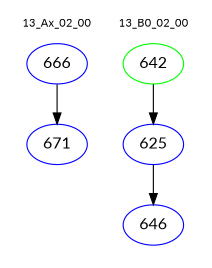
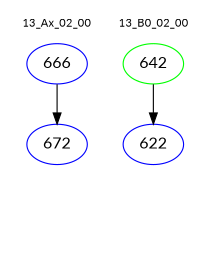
node "671": label "671" -> "672"
node "625": label "625" -> "622"
node "646": removed
